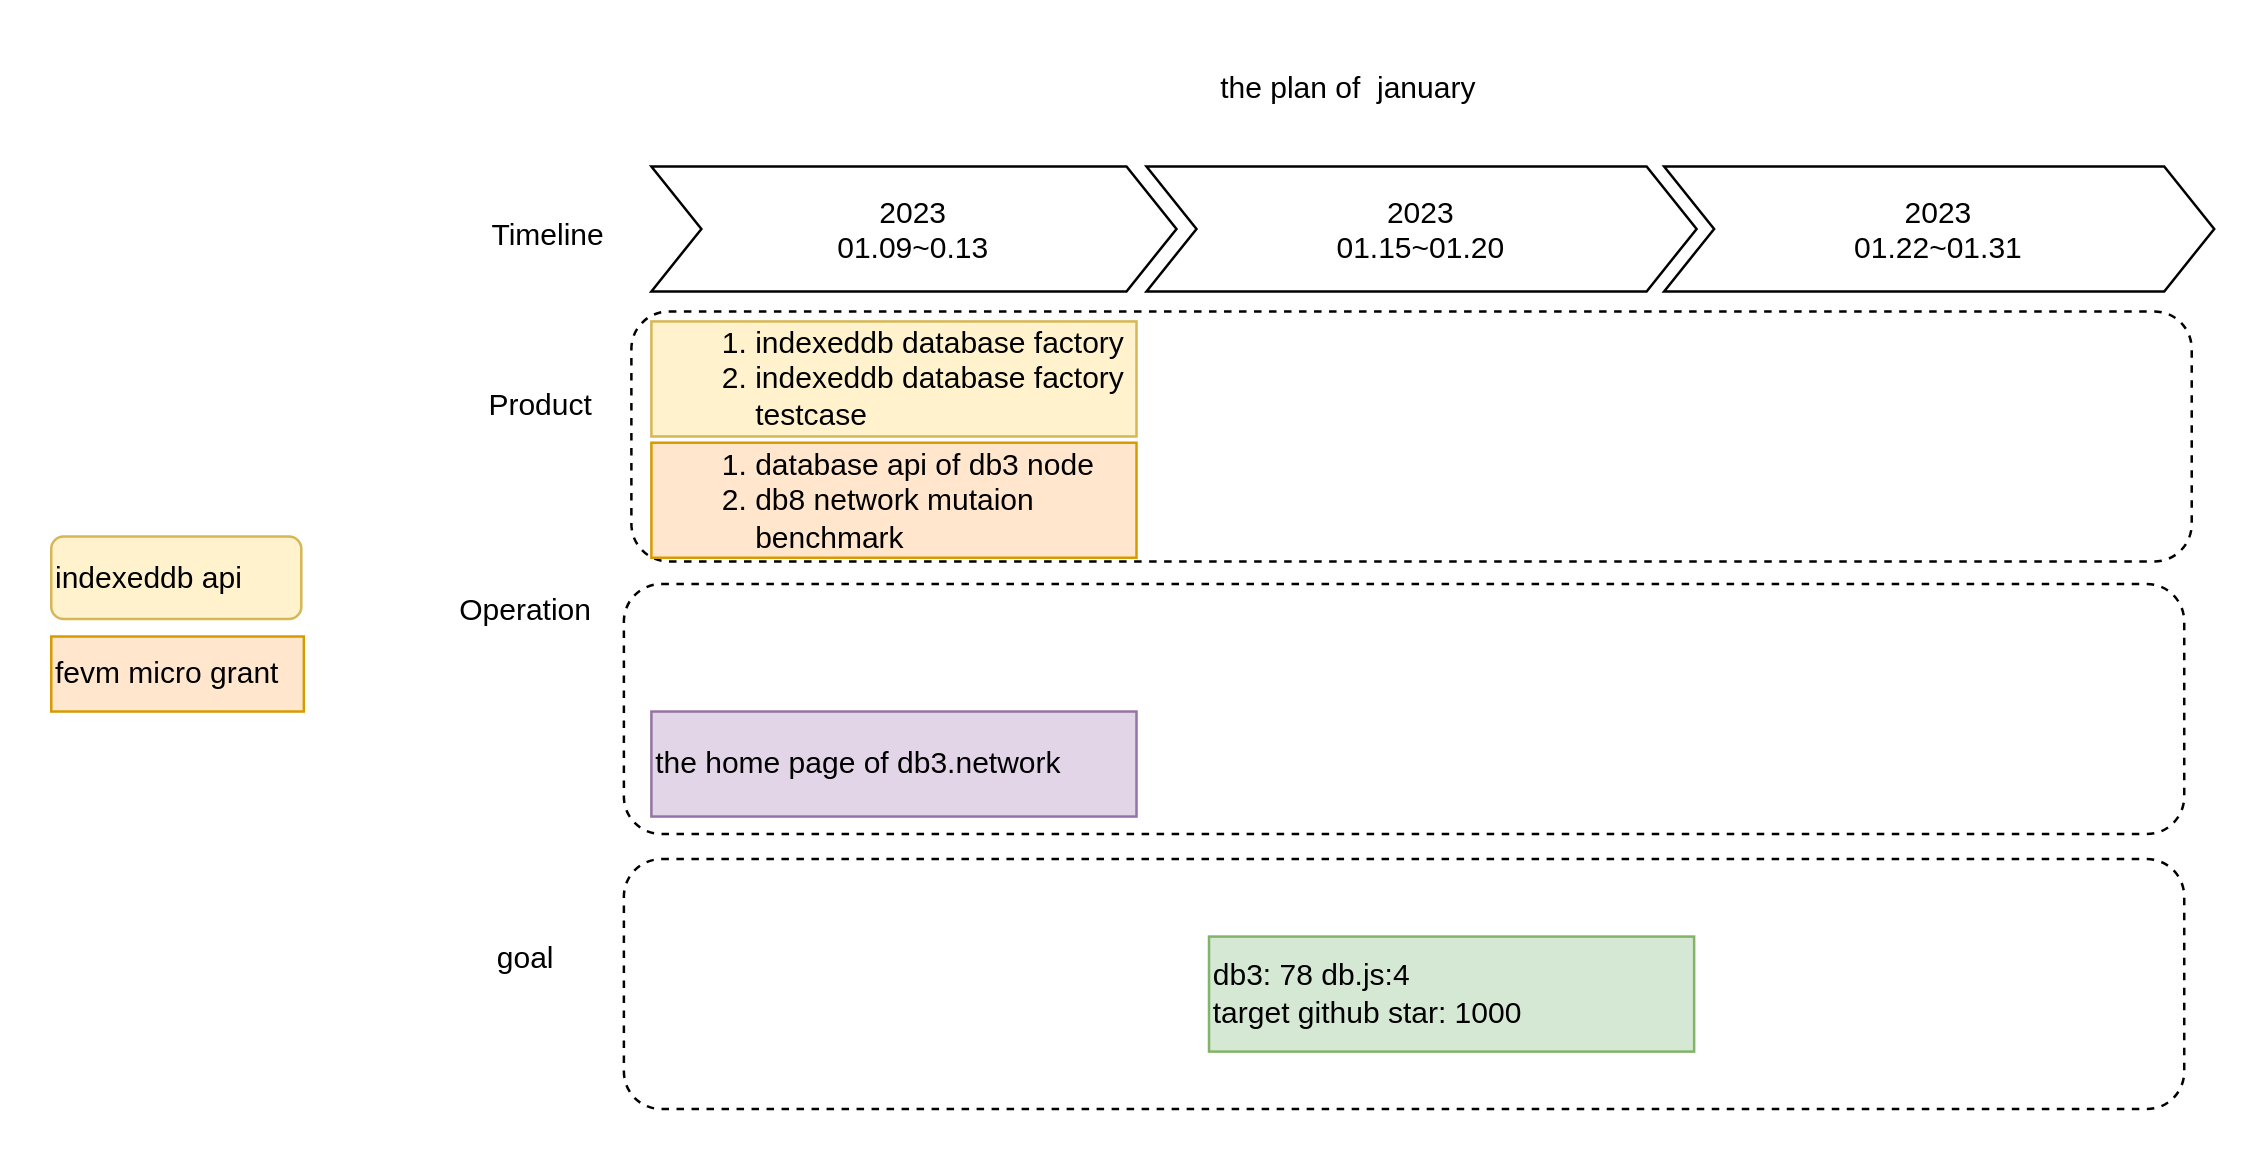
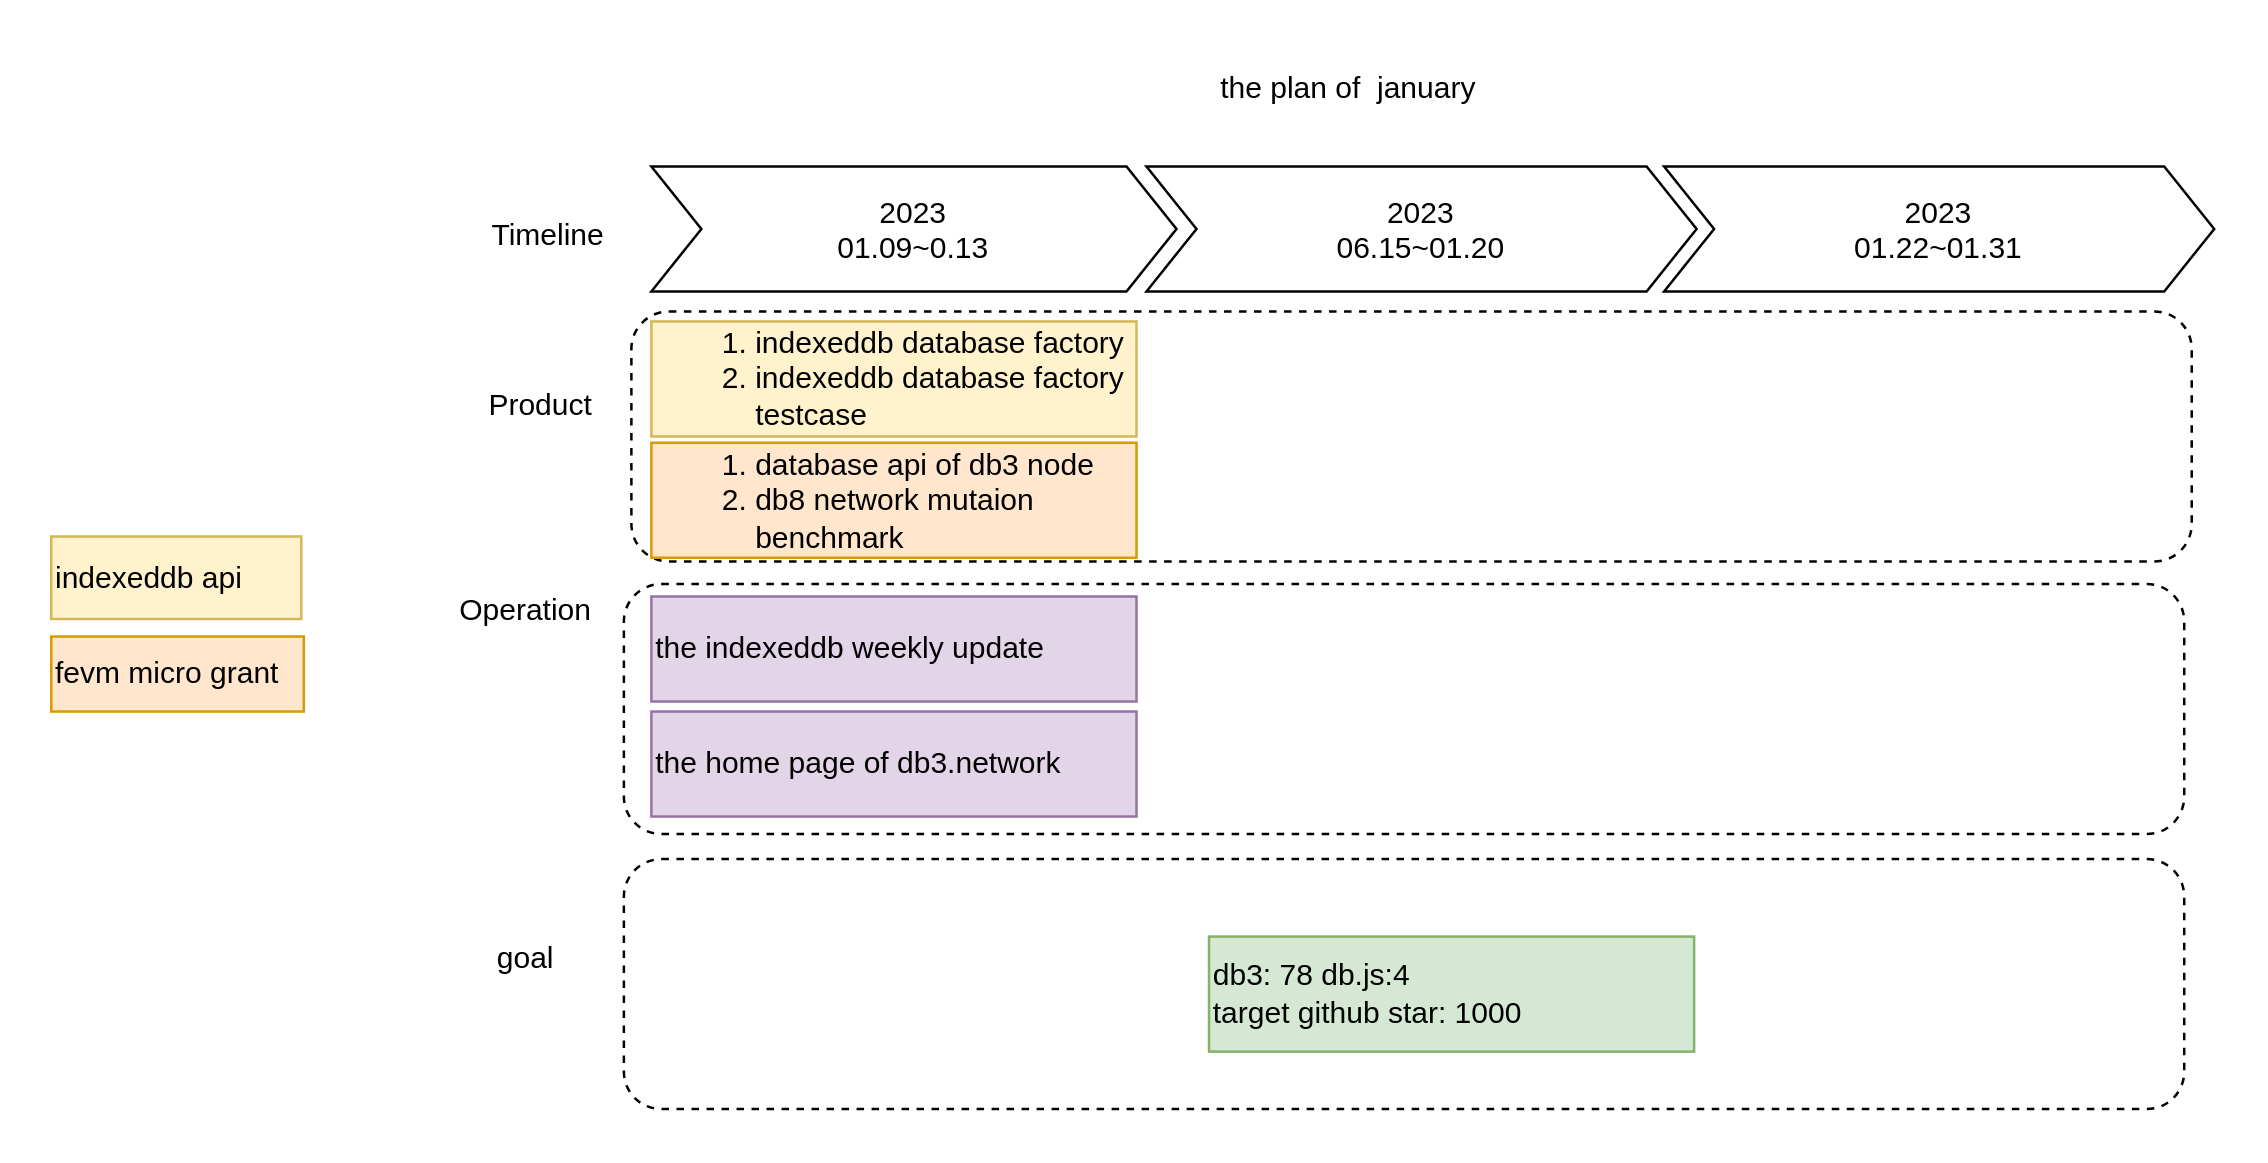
node "2023 01.15~01.20": label "2023 01.15~01.20" -> "2023 06.15~01.20"
node "indexeddb api": shape rounded rectangle -> rectangle
node "the indexeddb weekly update": added
